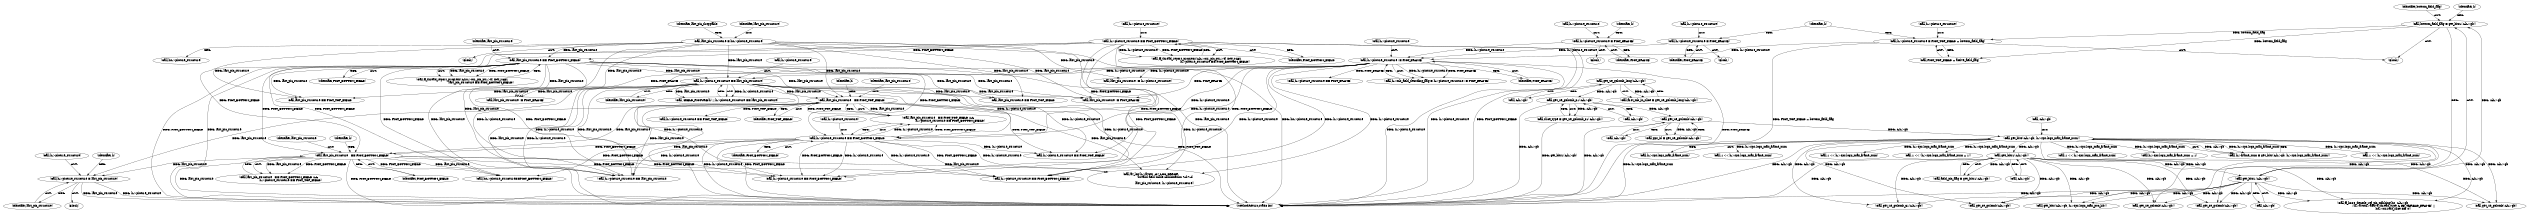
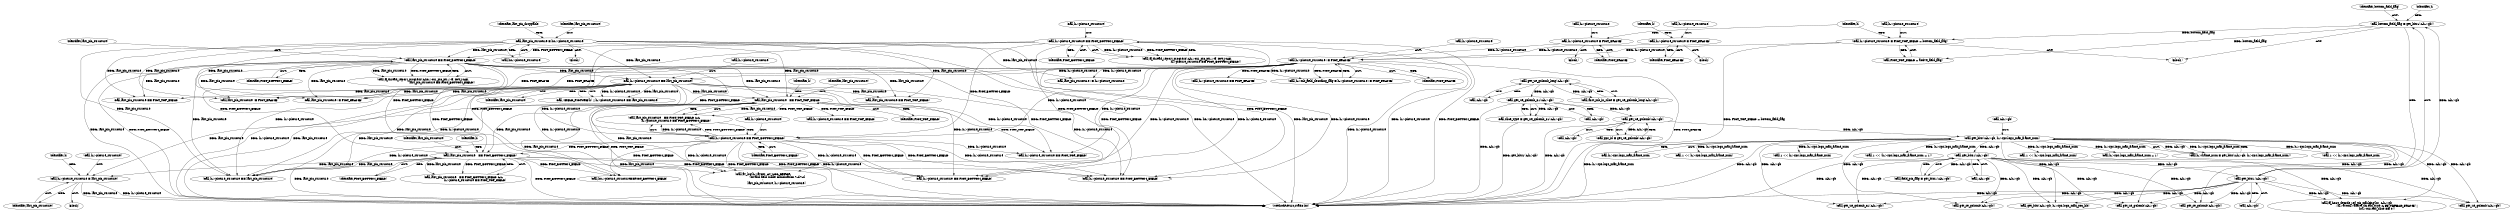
edge "(Call,h0->picture_structure)" -> "(Call,last_pic_structure = h0->picture_structure)": added, label "AST:"
